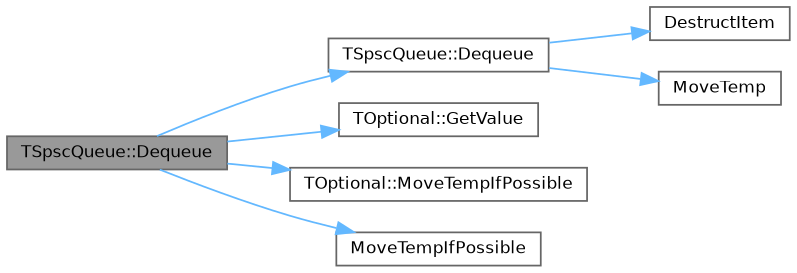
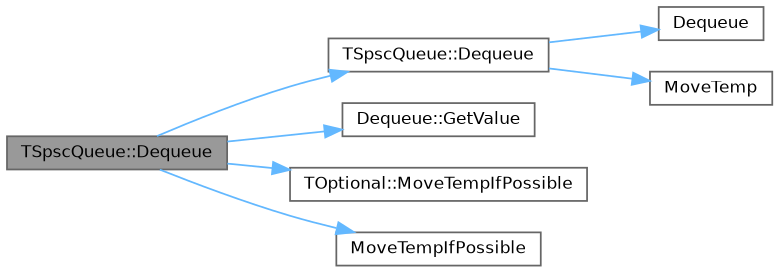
node "DestructItem": label "DestructItem" -> "Dequeue"
node "TOptional::GetValue": label "TOptional::GetValue" -> "Dequeue::GetValue"
